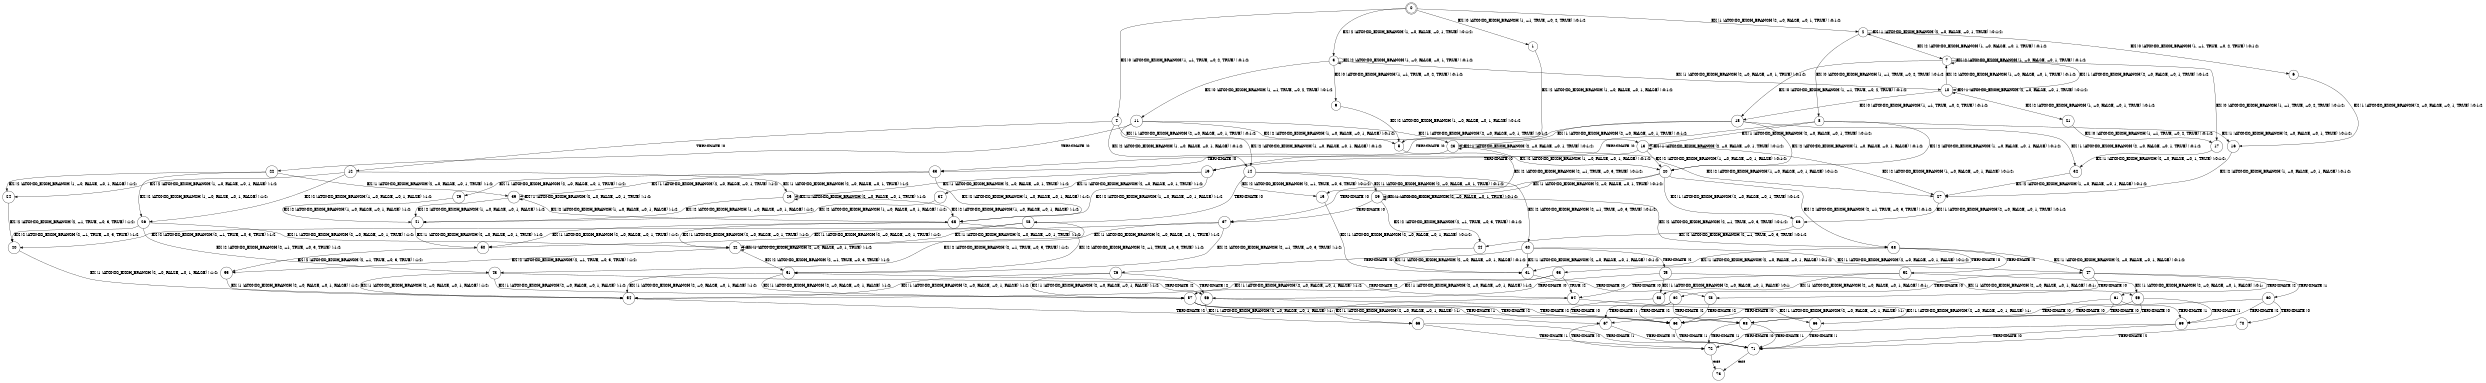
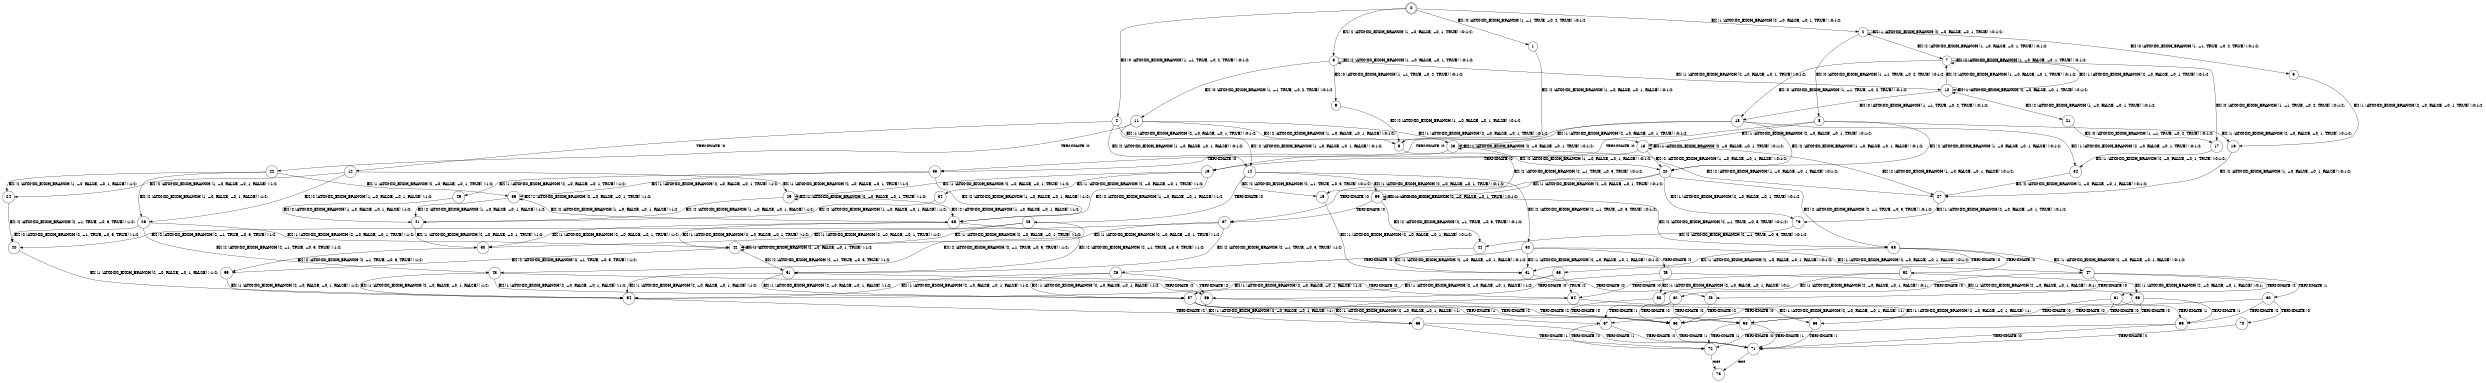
node "29": label "29" -> "99"
node "36": label "36" -> "76"
